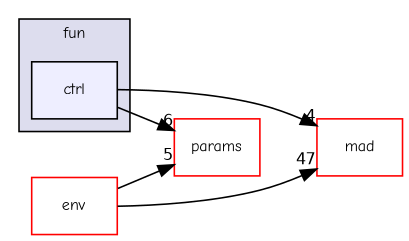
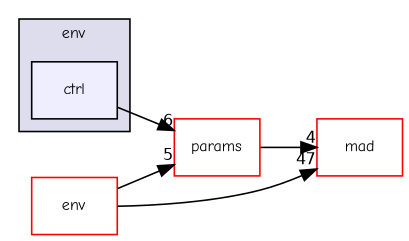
cluster "fun": label "fun" -> "env"
edge "ctrl" -> "mad": now "params" -> "mad"
